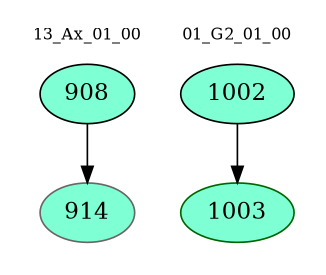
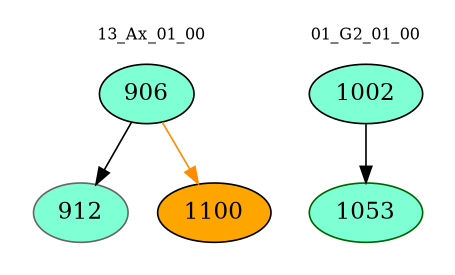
node "908": label "908" -> "906"
node "914": label "914" -> "912"
node "1100": added
node "1003": label "1003" -> "1053"
